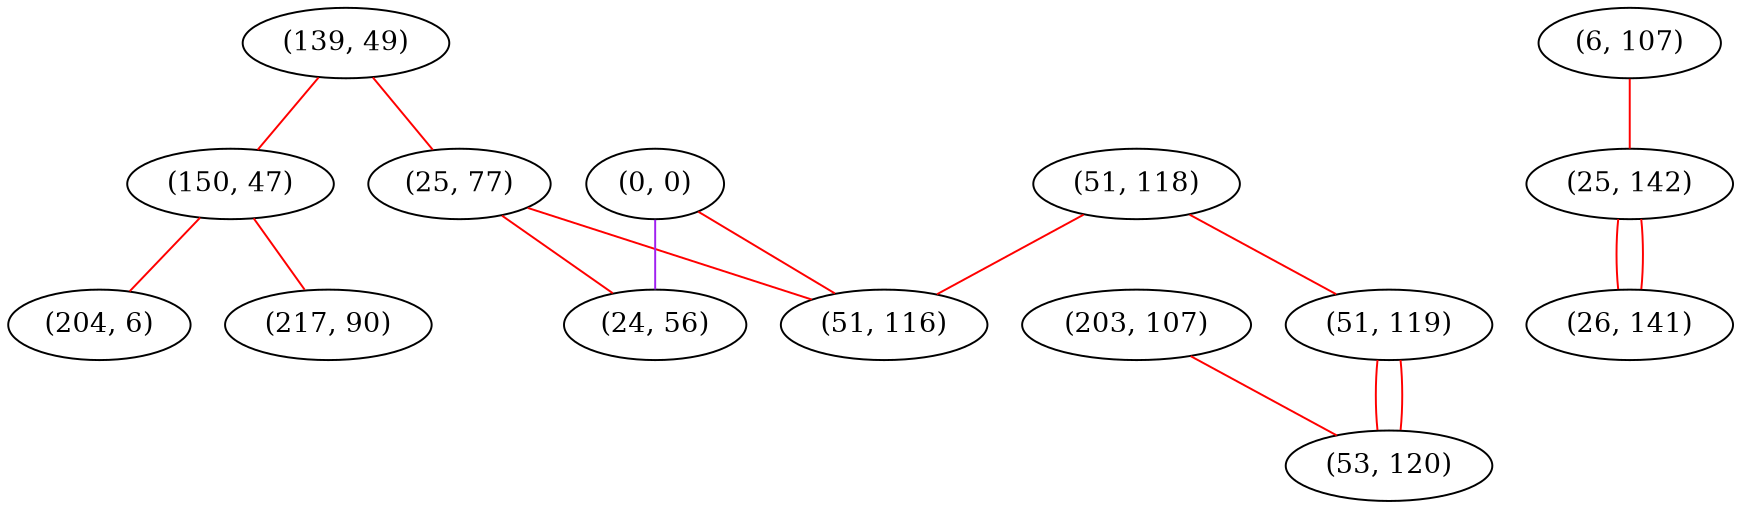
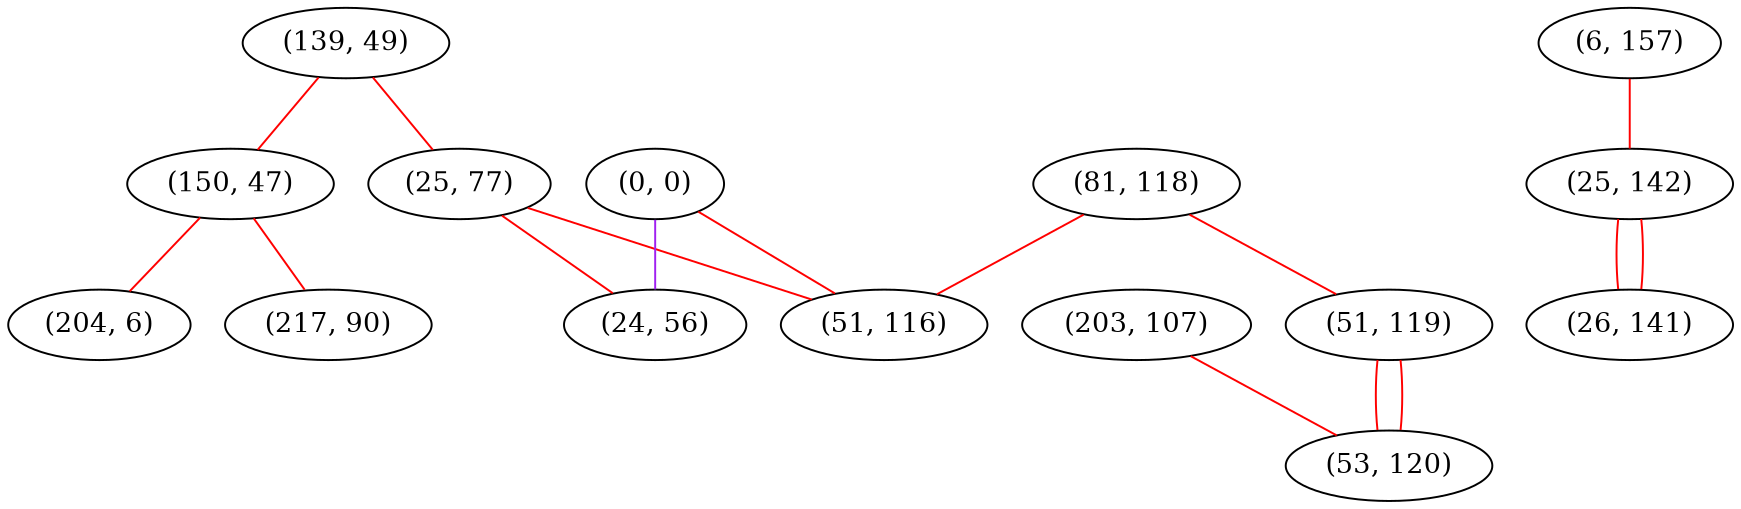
node "(6, 107)": label "(6, 107)" -> "(6, 157)"
node "(51, 118)": label "(51, 118)" -> "(81, 118)"
